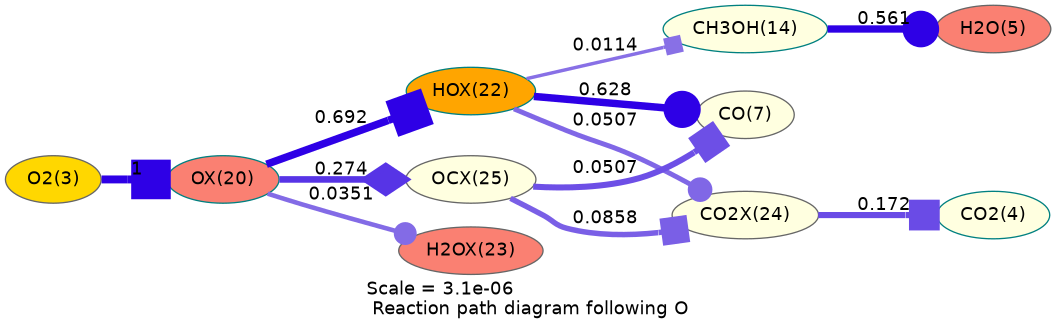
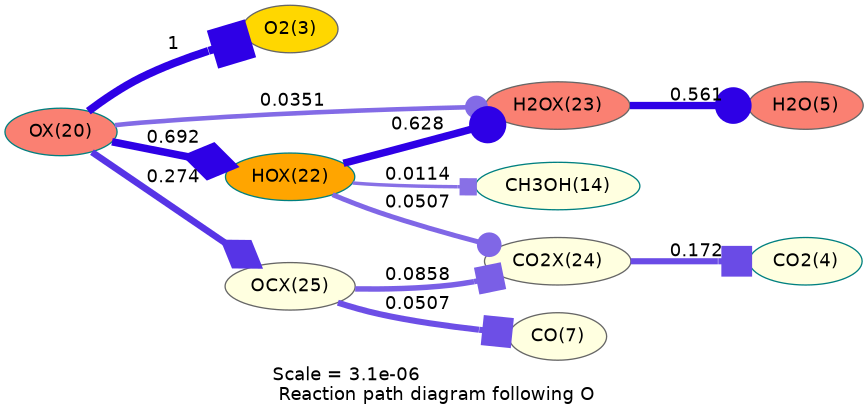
edge "CH3OH(14)" -> "H2O(5)": now "H2OX(23)" -> "H2O(5)"
edge "HOX(22)" -> "CO(7)": now "HOX(22)" -> "H2OX(23)"
edge "OX(20)" -> "HOX(22)": arrowhead box -> diamond
edge "O2(3)" -> "OX(20)": reversed
